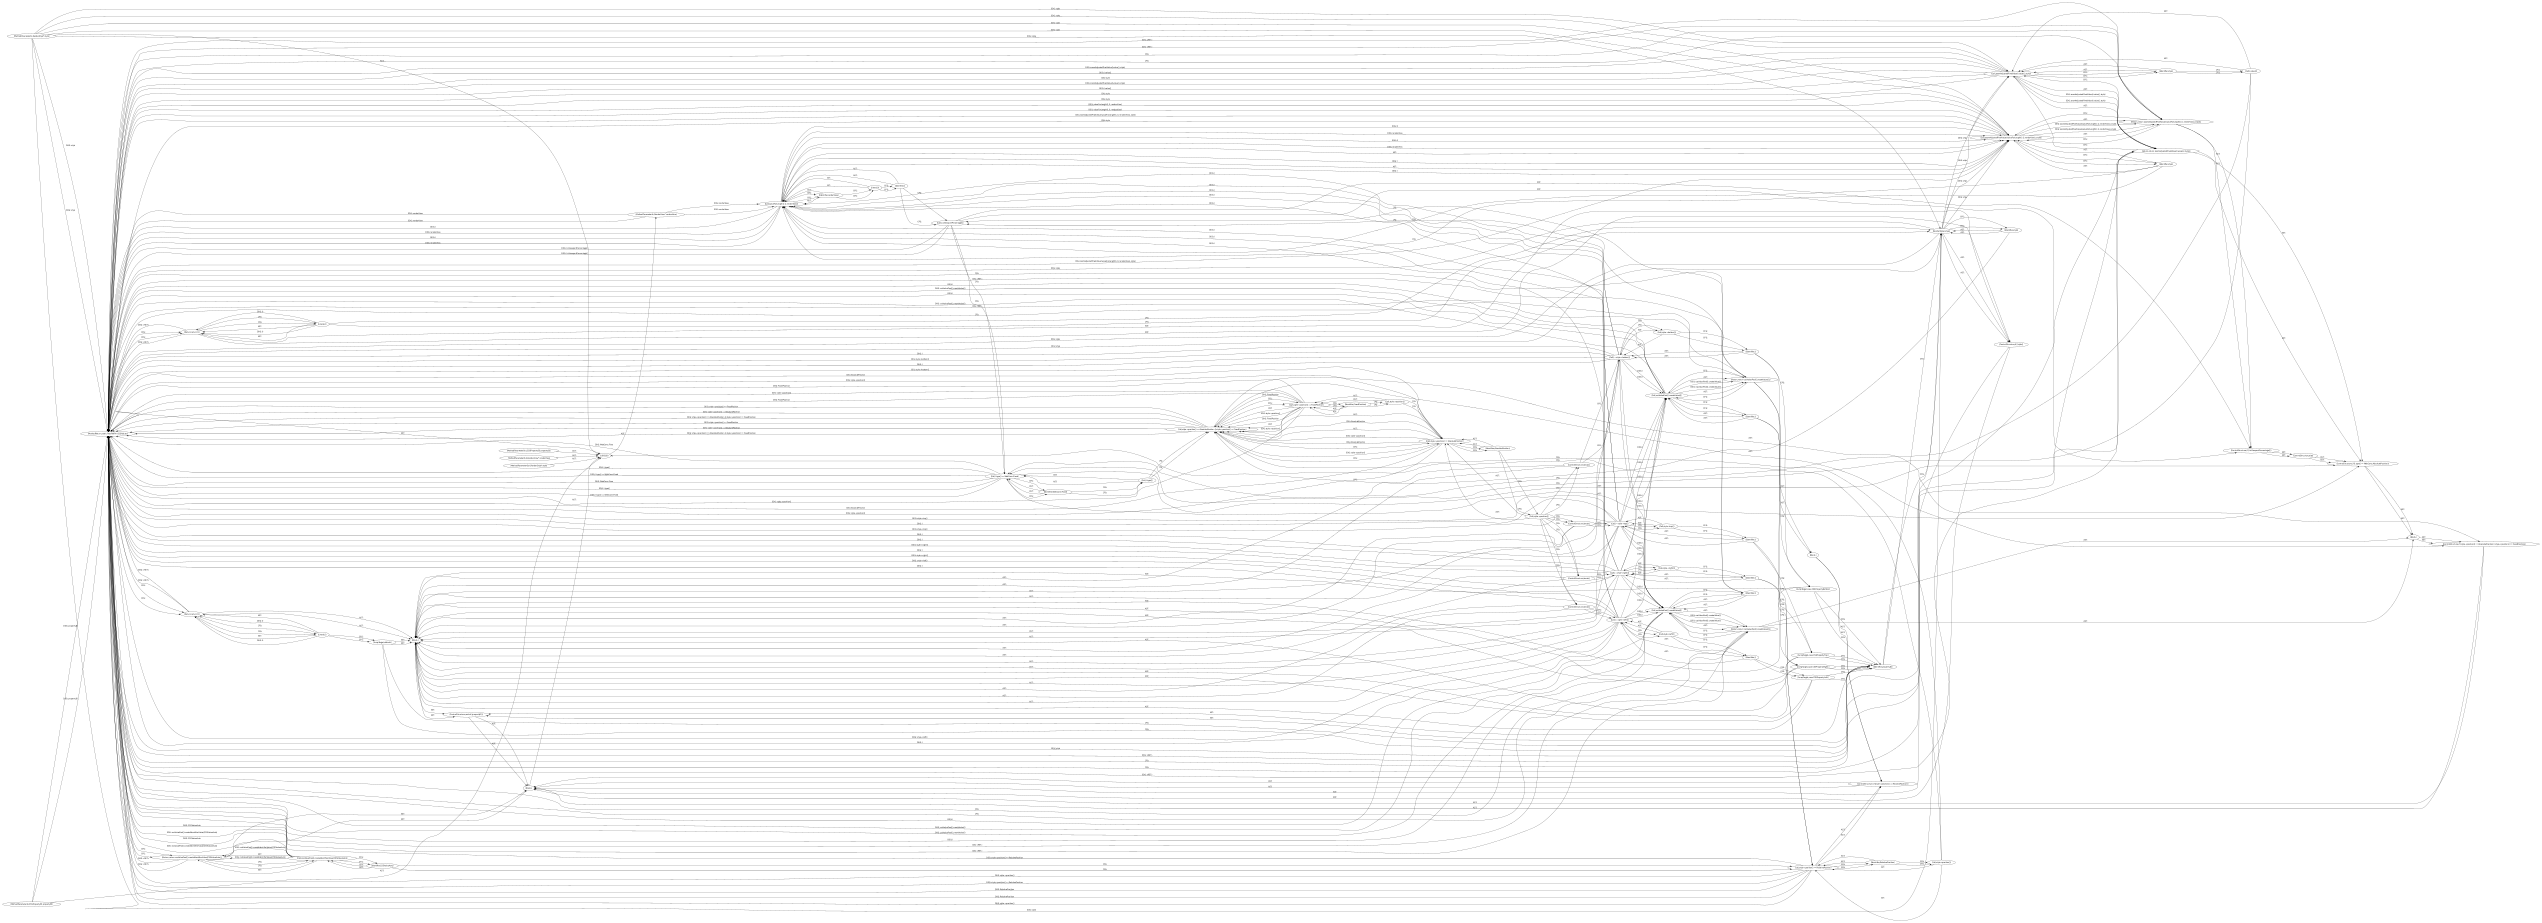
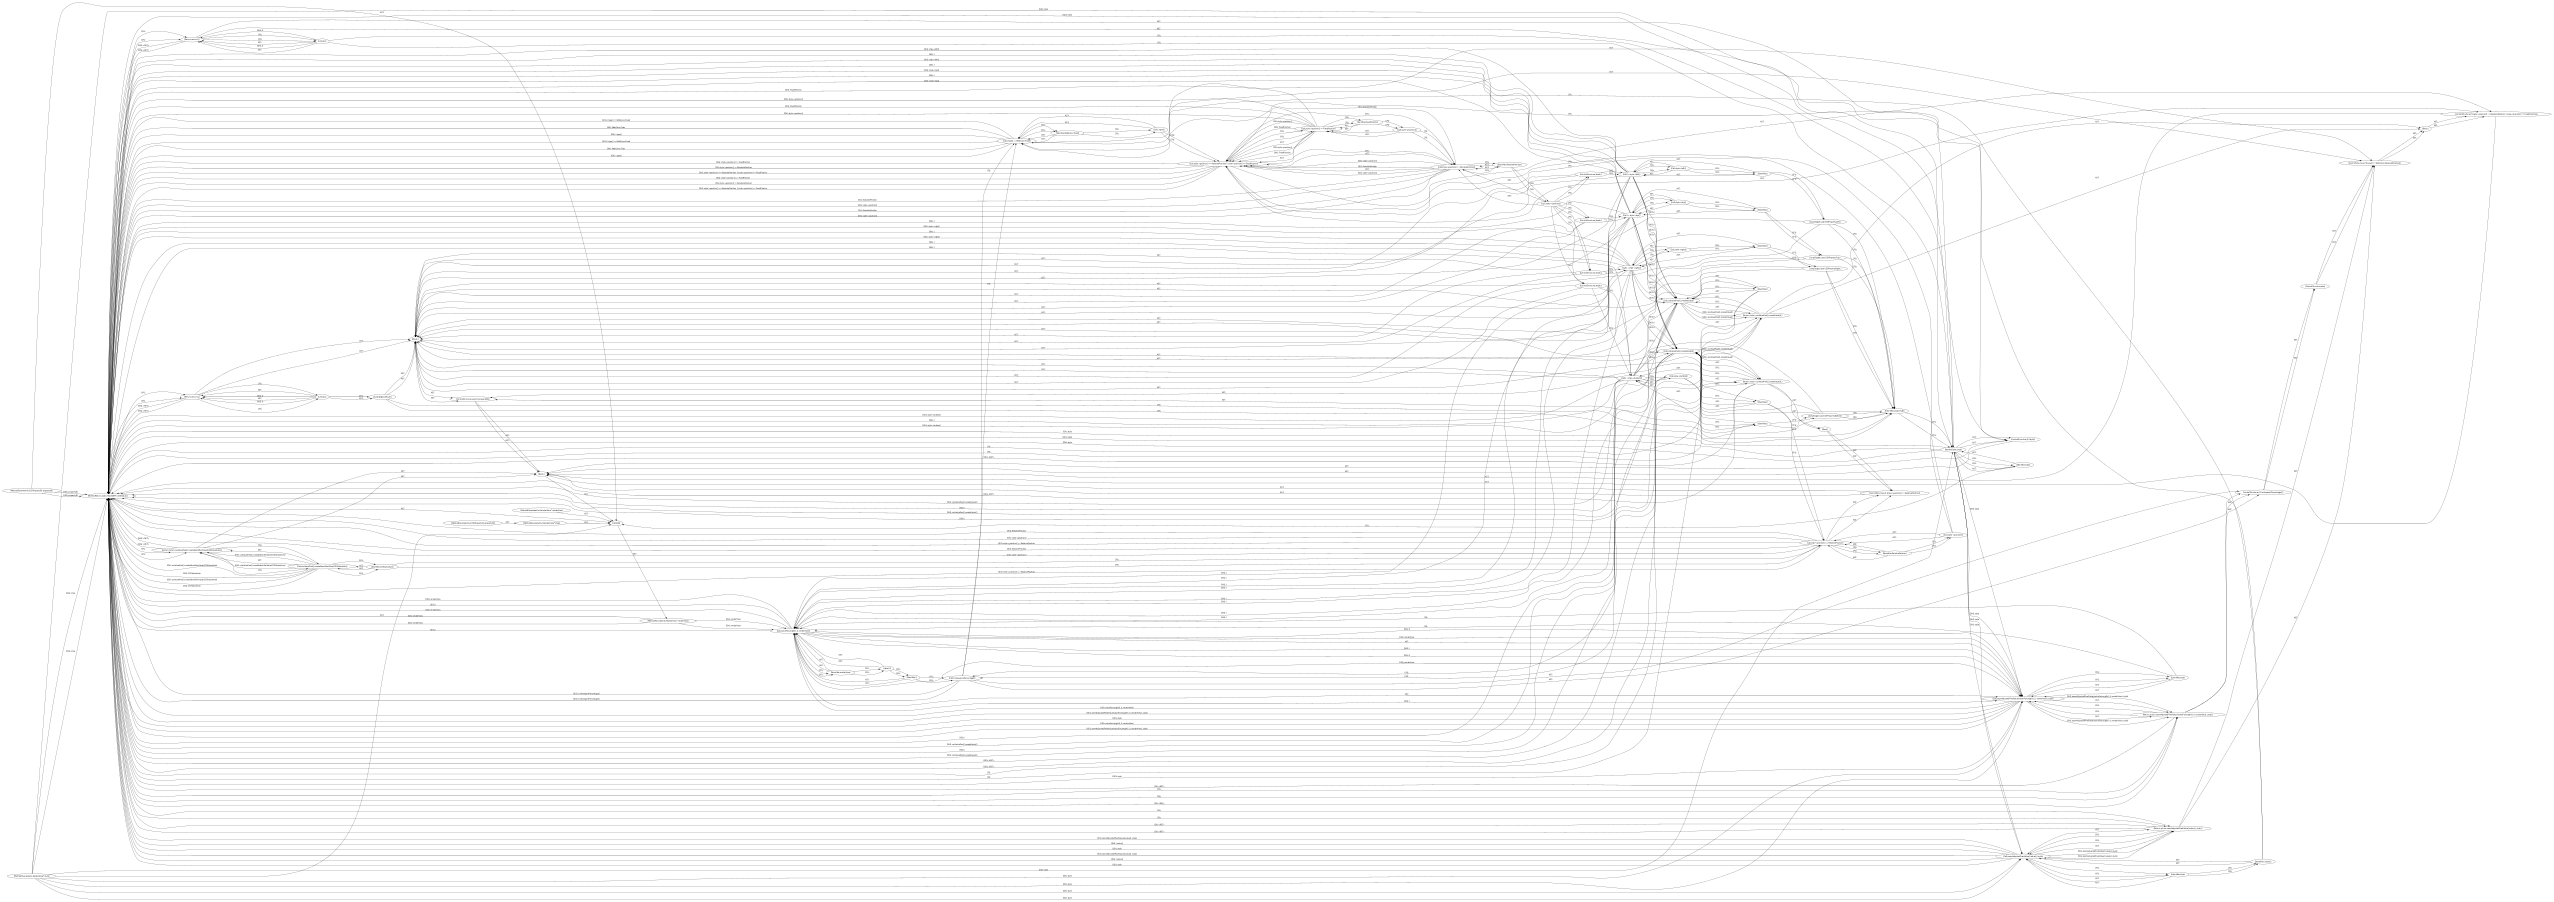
node "(Call,l.value())": label "(Call,l.value())" -> "(Identifier,l.value())"
edge "(MethodParameterOut,CSSPropertyID propertyID)" -> "1000100": now "(MethodParameterOut,CSSPropertyID propertyID)" -> "(MethodParameterOut,RenderStyle* style)"
